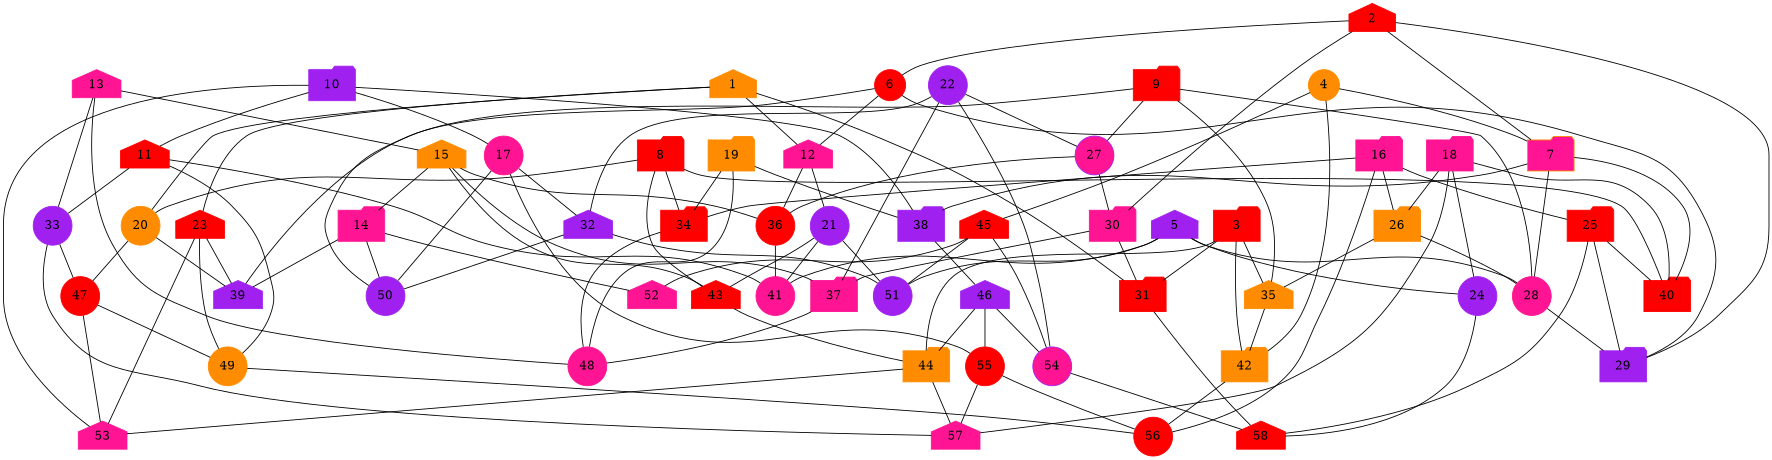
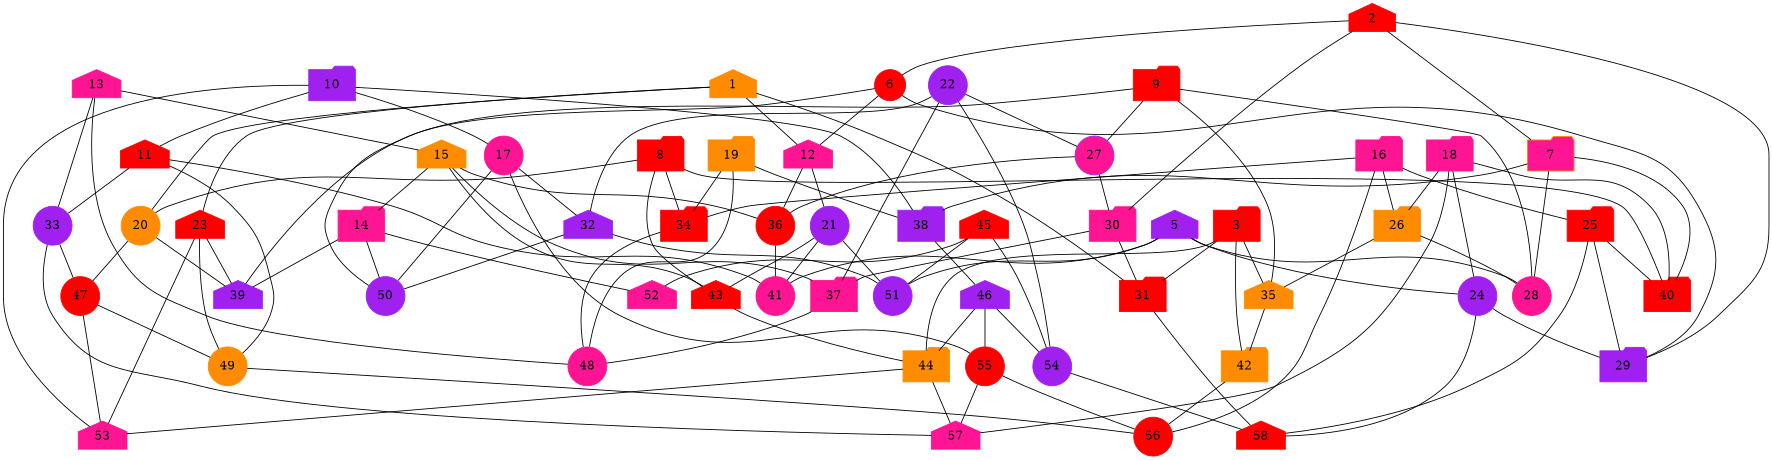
node "4": removed
edge "28" -- "29": now "24" -- "29"
node "54": fillcolor deeppink -> purple
